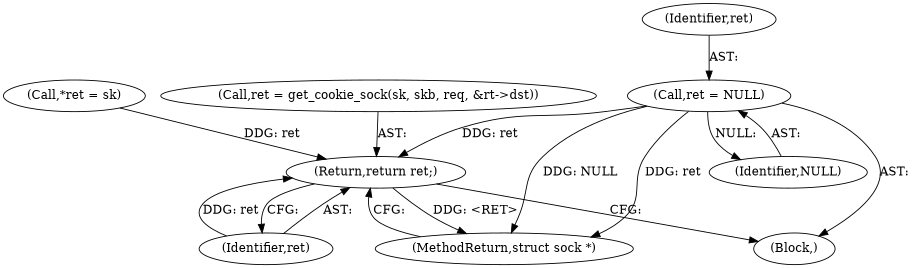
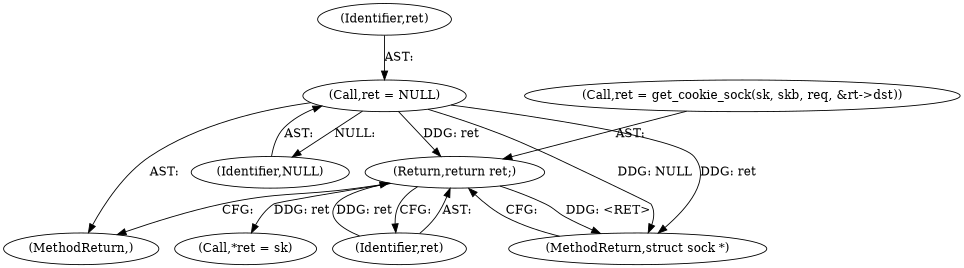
edge "(Call,*ret = sk)" -> "(Return,return ret;)": reversed
node "(Block,)": label "(Block,)" -> "(MethodReturn,)"
